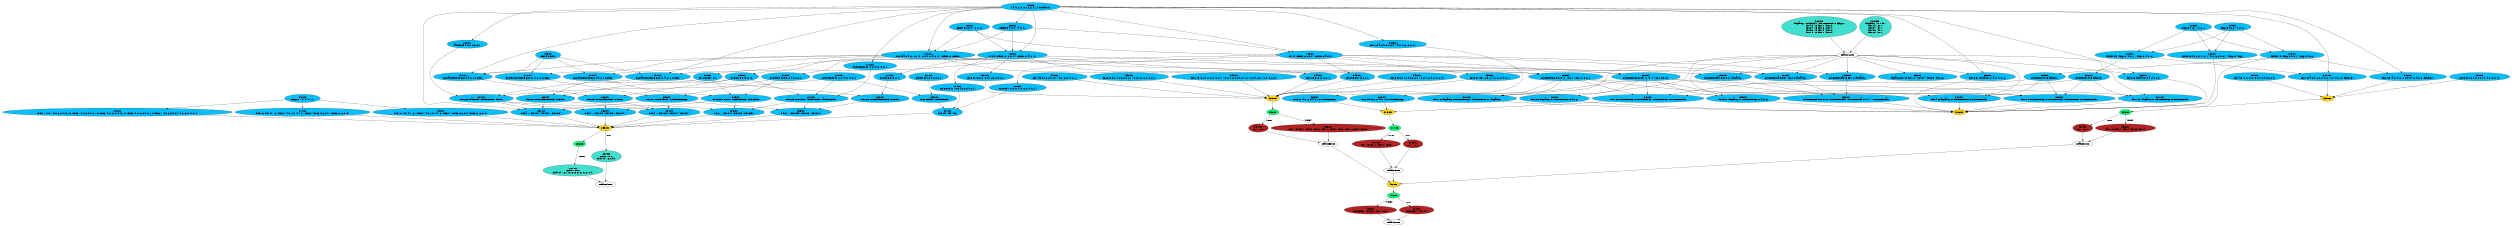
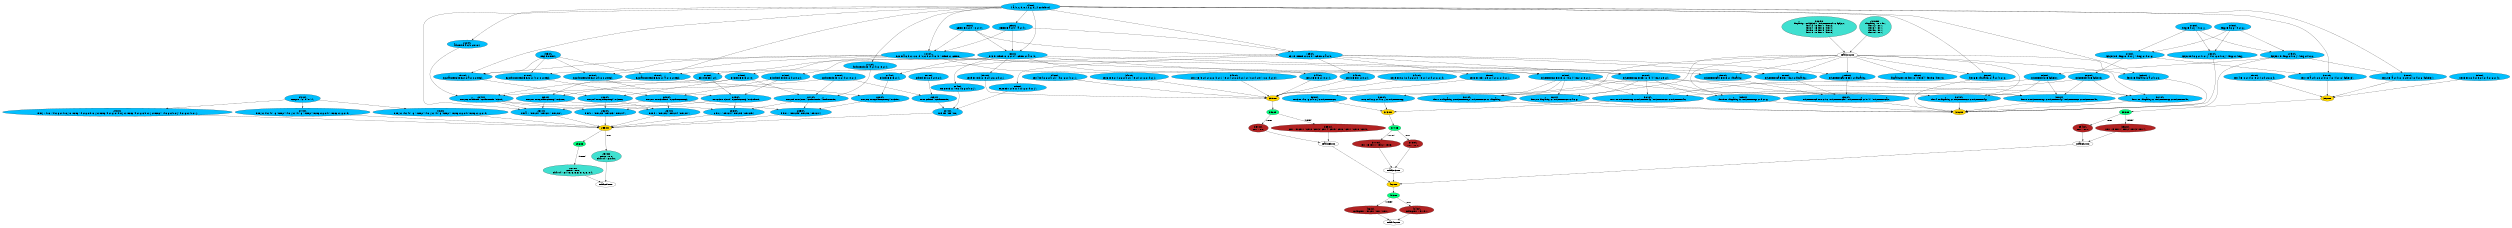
node "343:AS cerr1 = a & b & c & d | !a & !b & !c & !d;": removed
edge "283:AS DISPARITY6n = P13 & !(e & i) | P22 & !e & !i;" -> "302:AS derr2 = disparity & !DISPARITY6n & f & g;": added
edge "256:IF" -> "261:BL K_out <= K; ebi[7:0] <= { H, G, F, E, D, C, B, A };": label "reset" -> "!(reset)"
